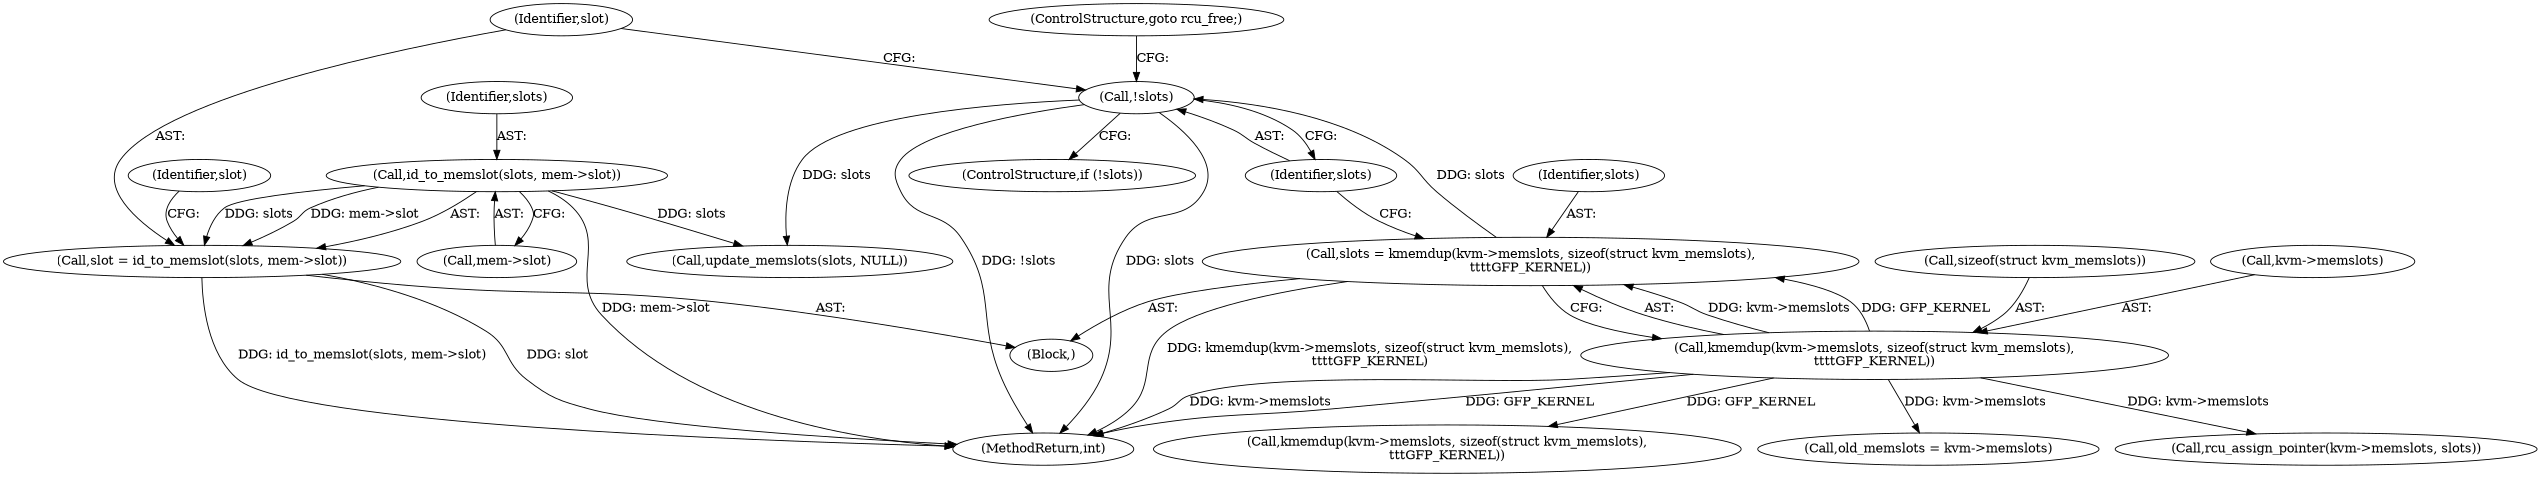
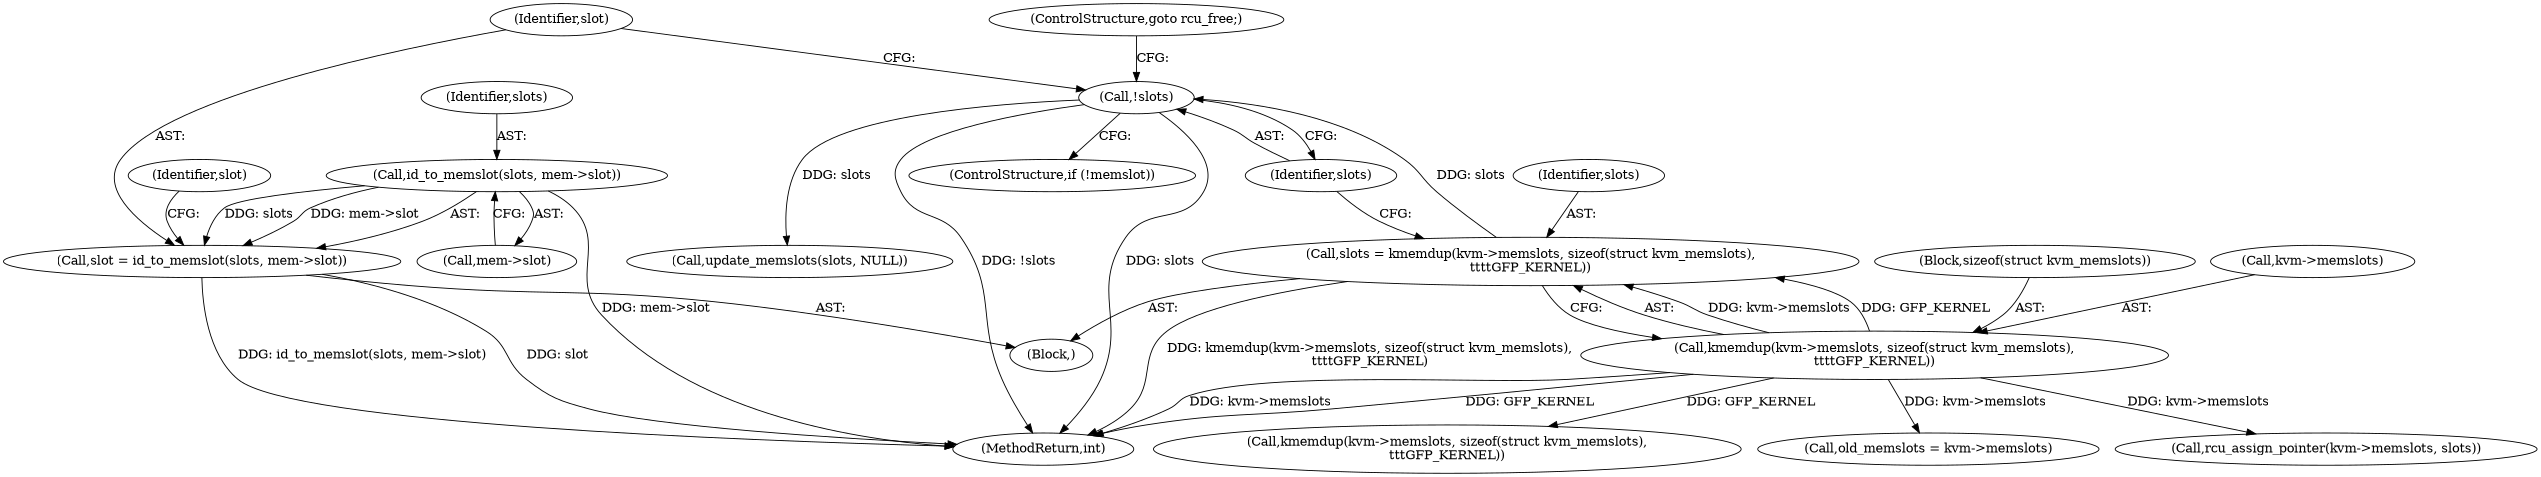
node "(ControlStructure,if (!slots))": label "(ControlStructure,if (!slots))" -> "(ControlStructure,if (!memslot))"
edge "(Call,mem->slot)" -> "(Call,id_to_memslot(slots, mem->slot))": label "AST: " -> "CFG: "
edge "(Call,id_to_memslot(slots, mem->slot))" -> "(Call,mem->slot)": label "CFG: " -> "AST: "
edge "(Call,id_to_memslot(slots, mem->slot))" -> "(Call,update_memslots(slots, NULL))": removed, label "DDG: slots"
node "(Call,sizeof(struct kvm_memslots))": label "(Call,sizeof(struct kvm_memslots))" -> "(Block,sizeof(struct kvm_memslots))"
